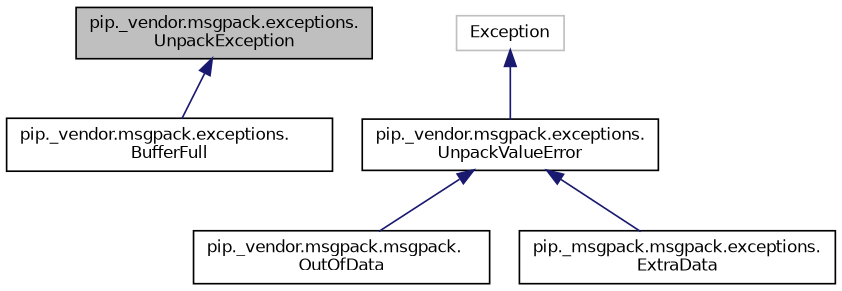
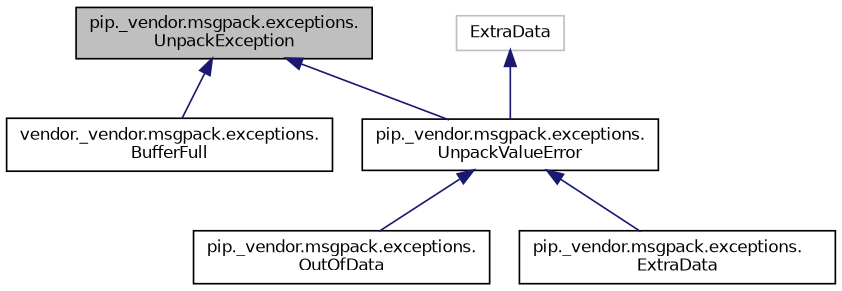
node "Exception": label "Exception" -> "ExtraData"
edge "pip._vendor.msgpack.exceptions. UnpackValueError" -> "pip._vendor.msgpack.exceptions. UnpackException": added
node "pip._vendor.msgpack.exceptions. BufferFull": label "pip._vendor.msgpack.exceptions. BufferFull" -> "vendor._vendor.msgpack.exceptions. BufferFull"
node "pip._vendor.msgpack.msgpack. OutOfData": label "pip._vendor.msgpack.msgpack. OutOfData" -> "pip._vendor.msgpack.exceptions. OutOfData"
node "pip._msgpack.msgpack.exceptions. ExtraData": label "pip._msgpack.msgpack.exceptions. ExtraData" -> "pip._vendor.msgpack.exceptions. ExtraData"
